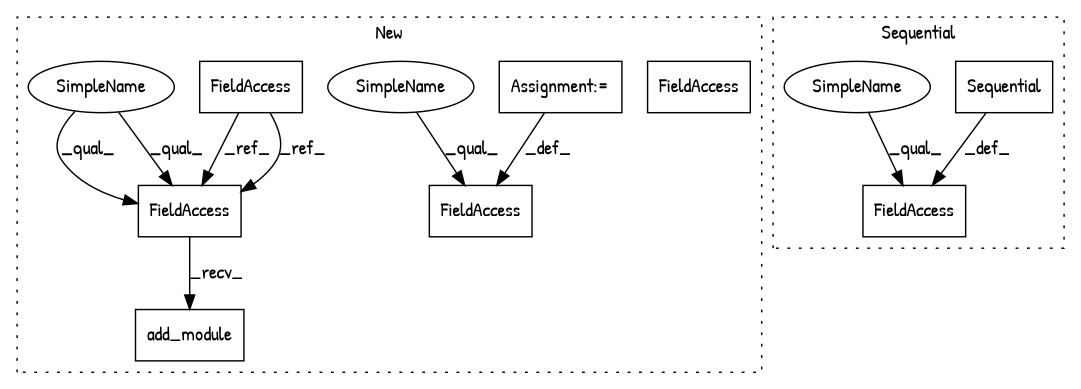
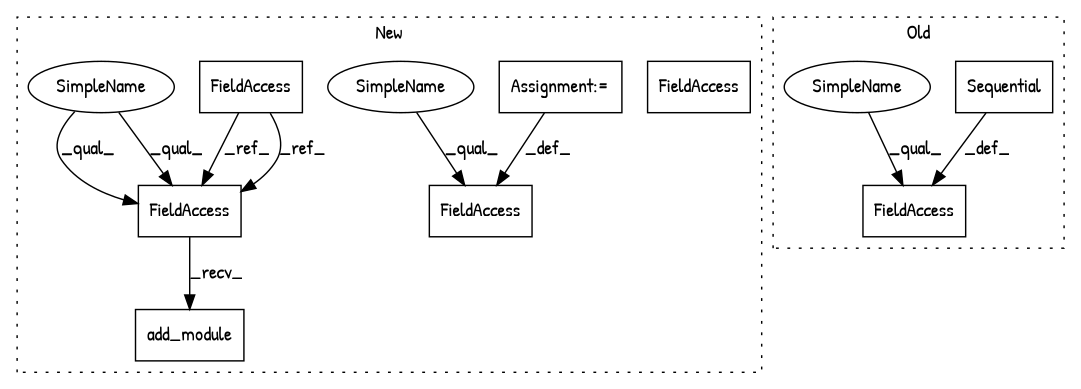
cluster "Sequential": label "Sequential" -> "Old"
